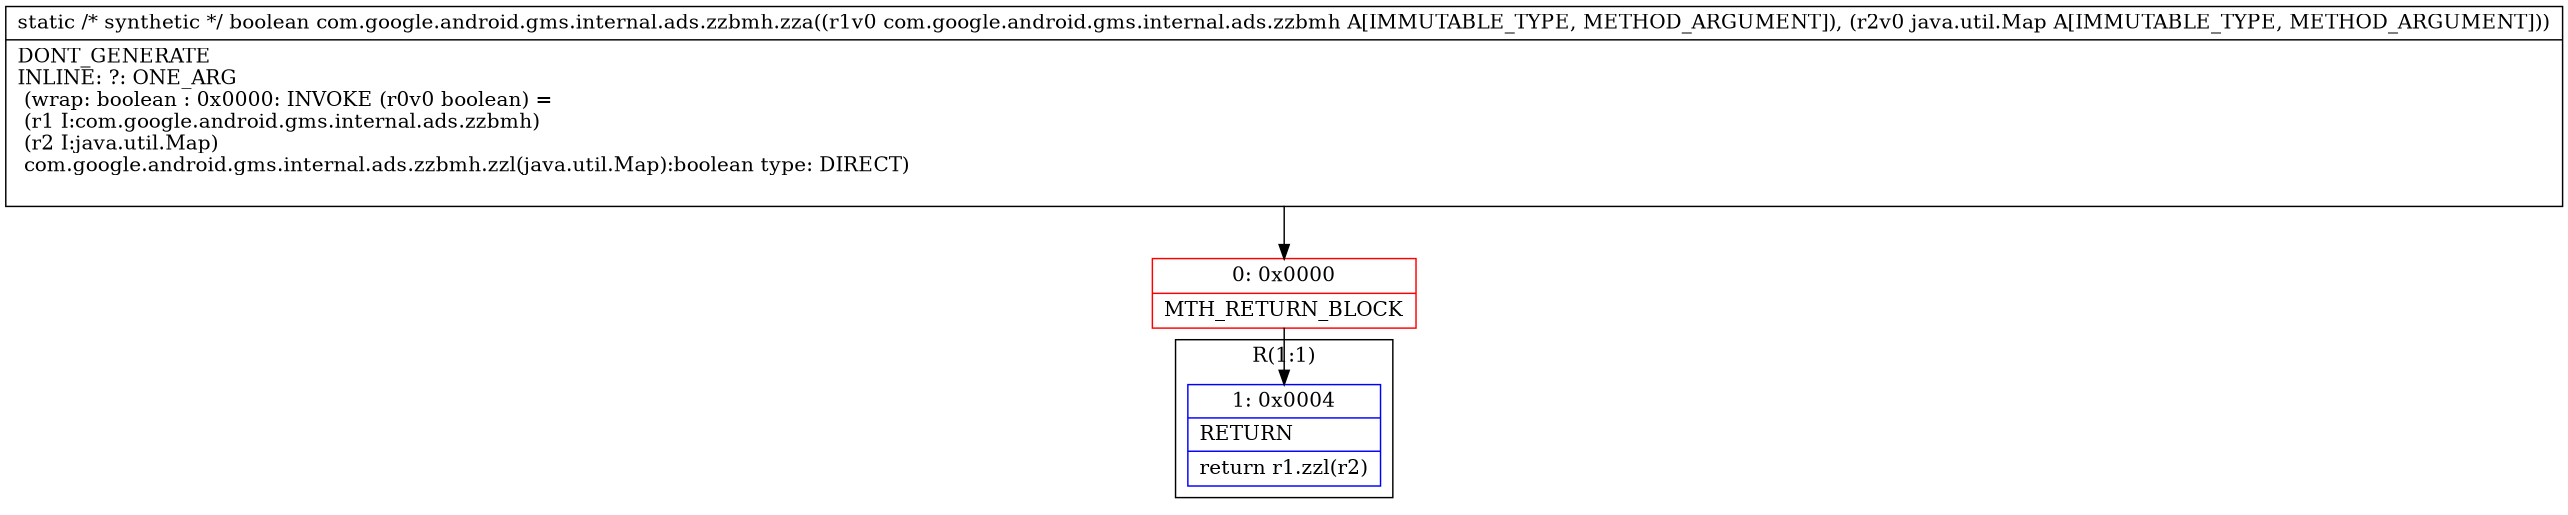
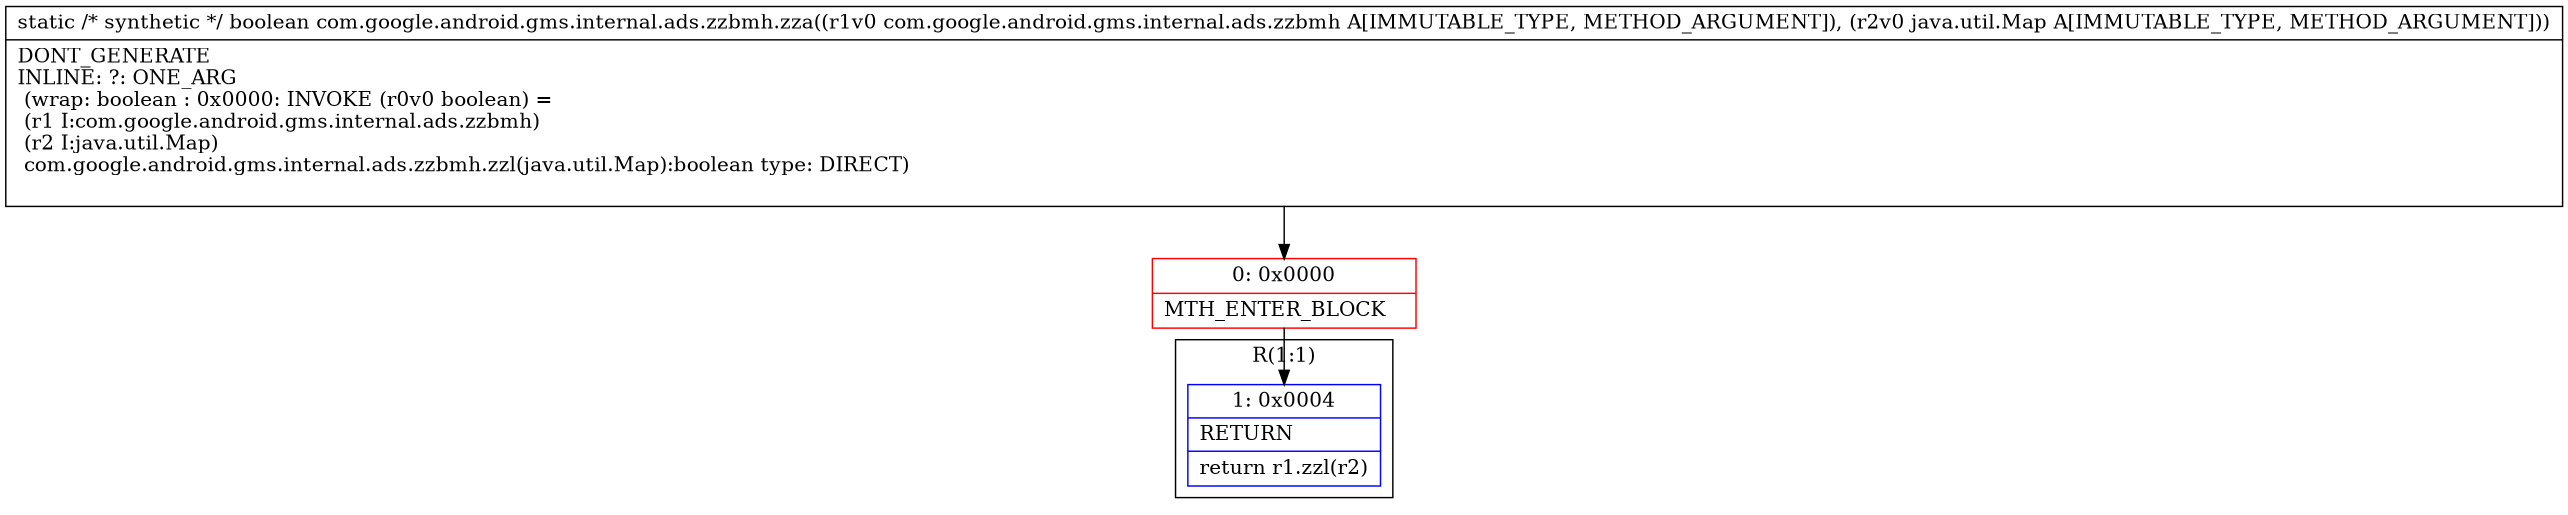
node "0: 0x0000": text "MTH_RETURN_BLOCK" -> "MTH_ENTER_BLOCK"
